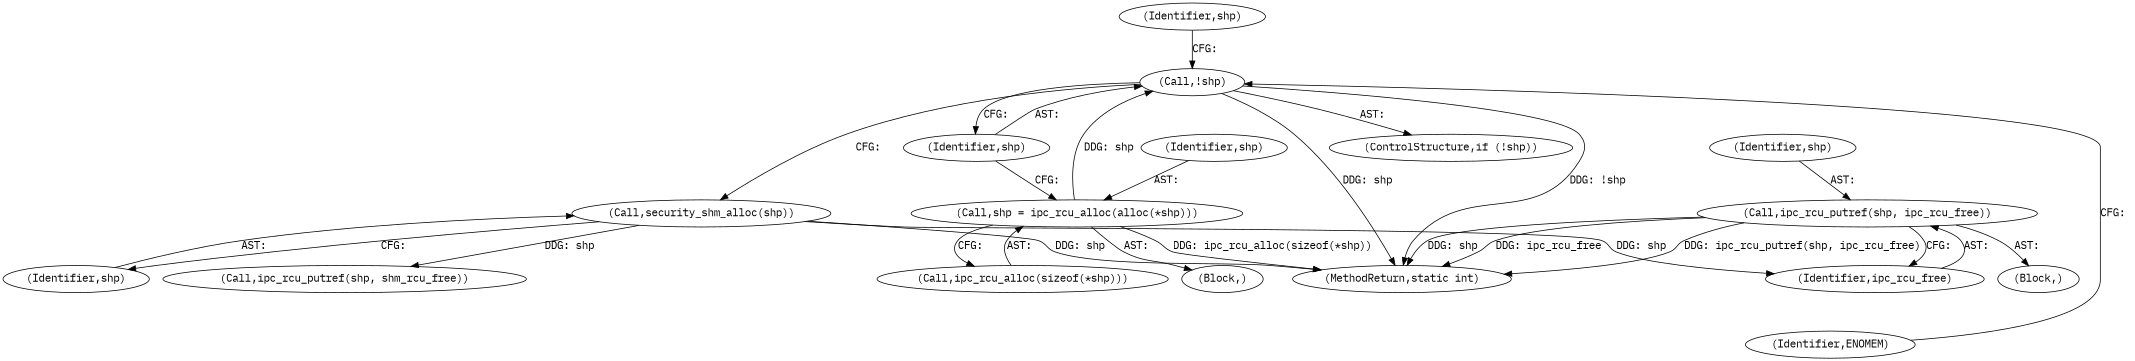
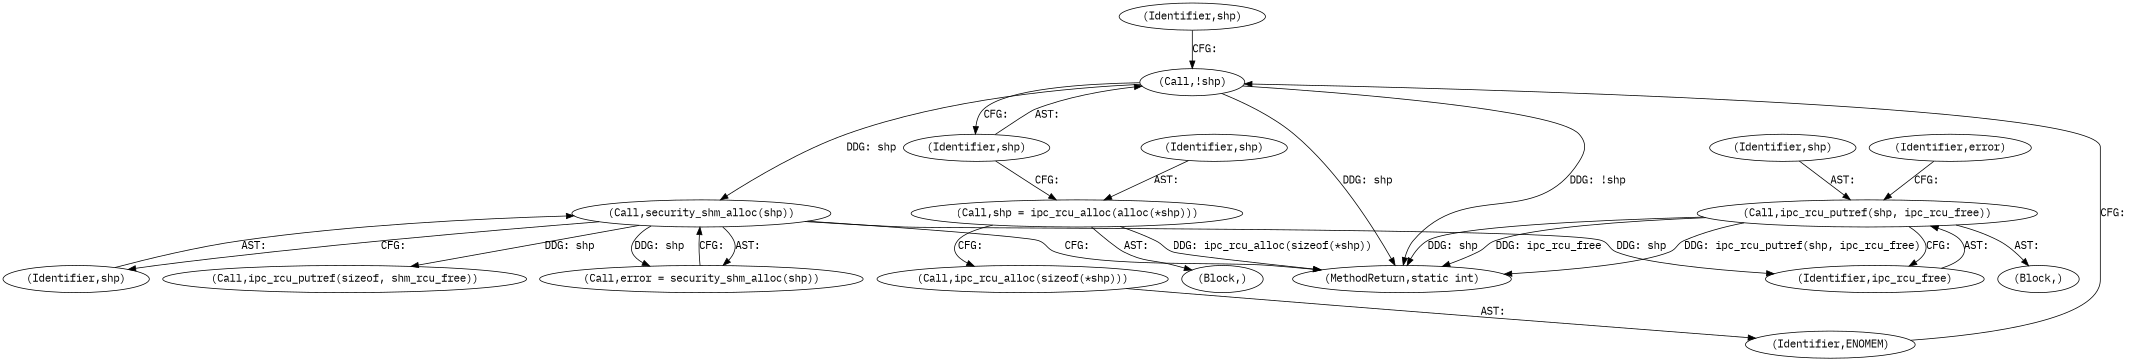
edge "(Call,shp = ipc_rcu_alloc(alloc(*shp)))" -> "(Call,!shp)": removed, label "DDG: shp"
edge "(Call,!shp)" -> "(Call,security_shm_alloc(shp))": label "CFG: " -> "DDG: shp"
node "(ControlStructure,if (!shp))": removed
node "(Identifier,error)": added
edge "(Call,security_shm_alloc(shp))" -> "(MethodReturn,static int)": label "DDG: shp" -> "CFG: "
edge "(Call,ipc_rcu_alloc(sizeof(*shp)))" -> "(Call,shp = ipc_rcu_alloc(alloc(*shp)))": now "(Call,ipc_rcu_alloc(sizeof(*shp)))" -> "(Identifier,ENOMEM)"
node "(Call,ipc_rcu_putref(shp, shm_rcu_free))": label "(Call,ipc_rcu_putref(shp, shm_rcu_free))" -> "(Call,ipc_rcu_putref(sizeof, shm_rcu_free))"
node "(Call,error = security_shm_alloc(shp))": added
